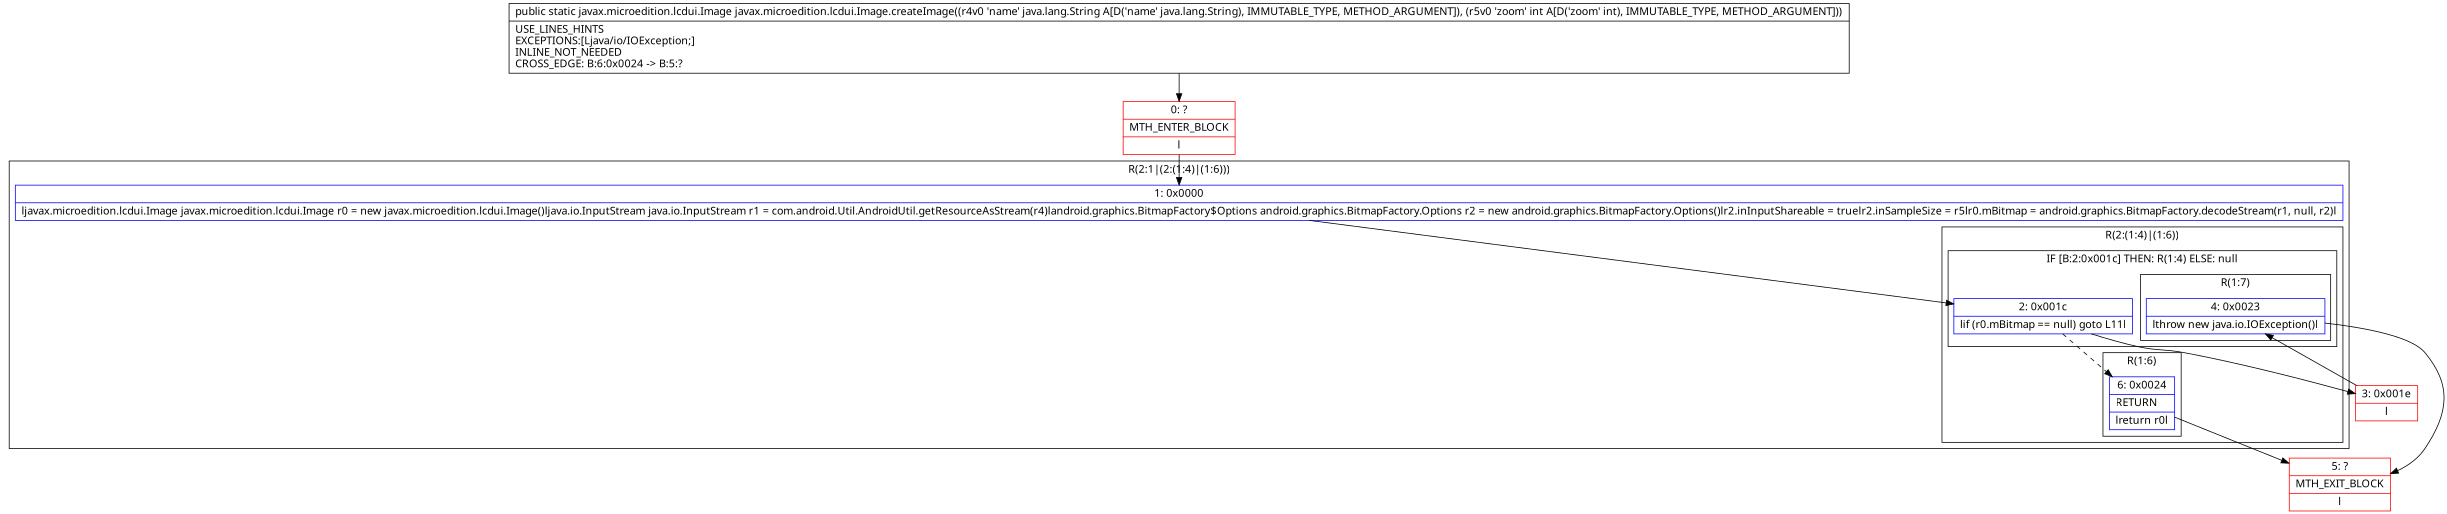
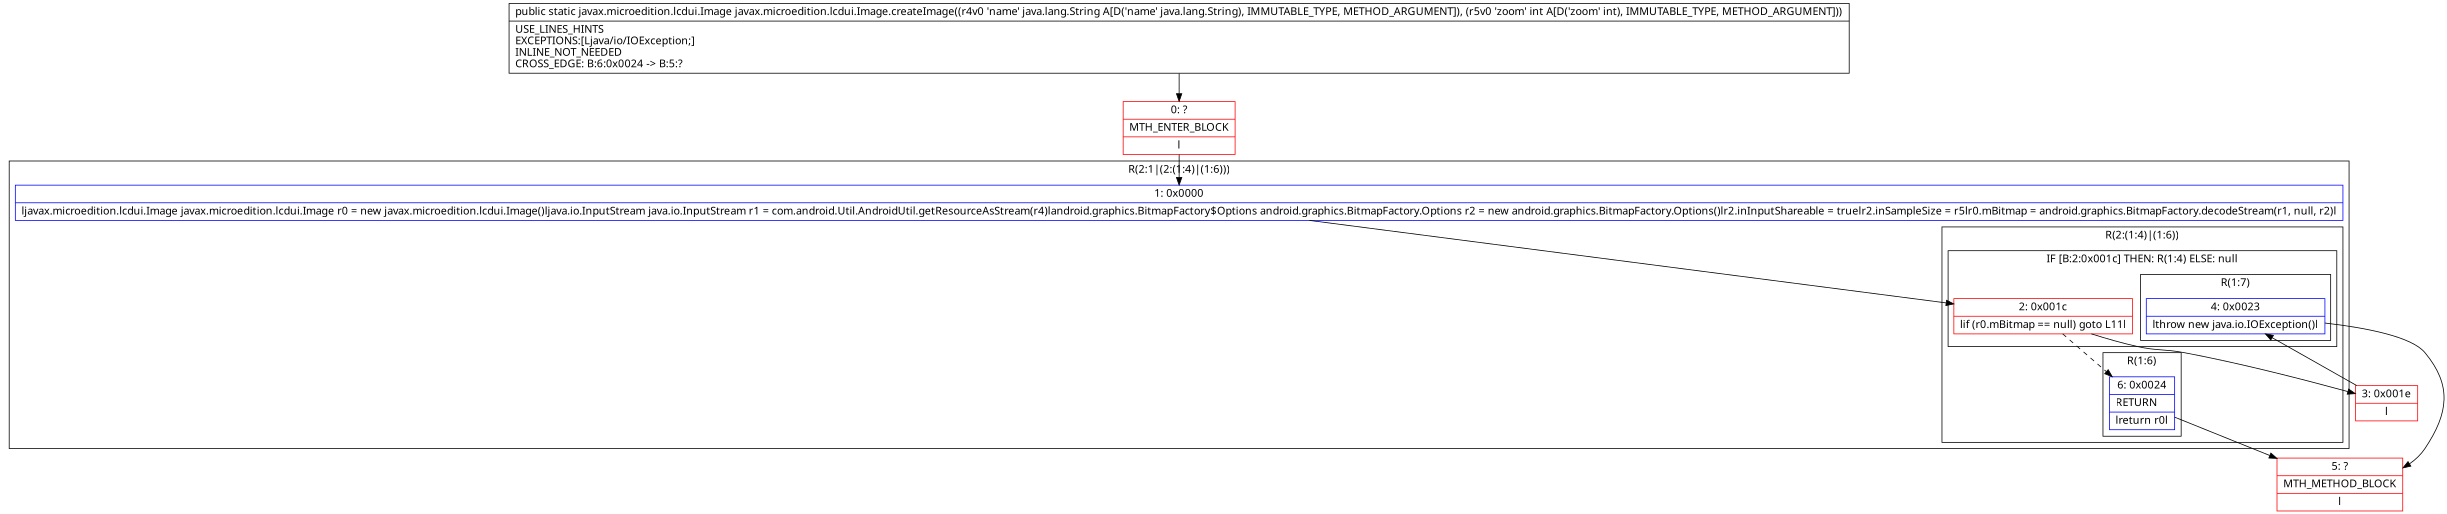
node "2: 0x001c": color blue -> red
node "5: ?": text "MTH_EXIT_BLOCK" -> "MTH_METHOD_BLOCK"
